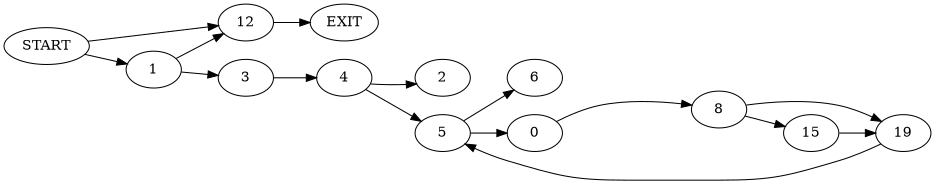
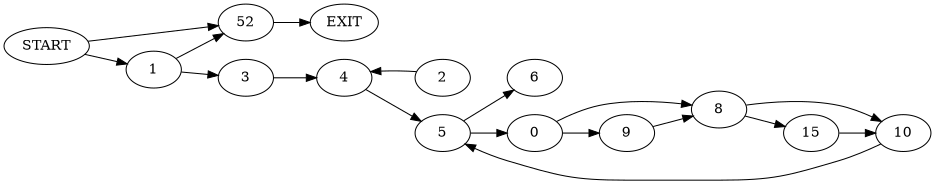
node "12": label "12" -> "52"
edge "4" -> "2": reversed
node "9": added
node "19": label "19" -> "10"
